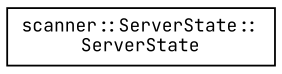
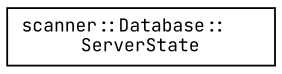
node "scanner::ServerState:: ServerState": label "scanner::ServerState:: ServerState" -> "scanner::Database:: ServerState"
